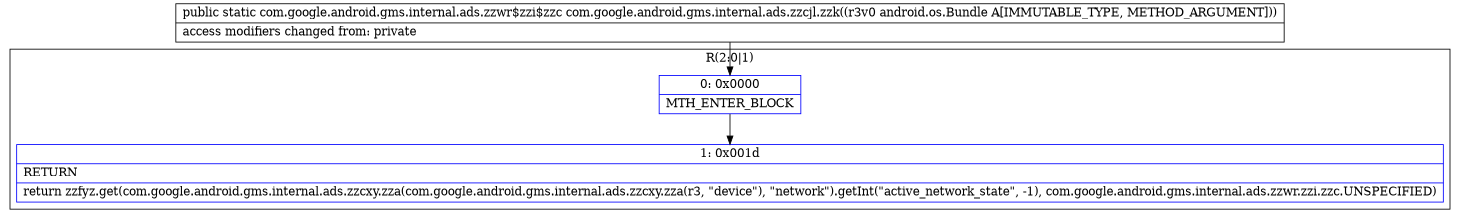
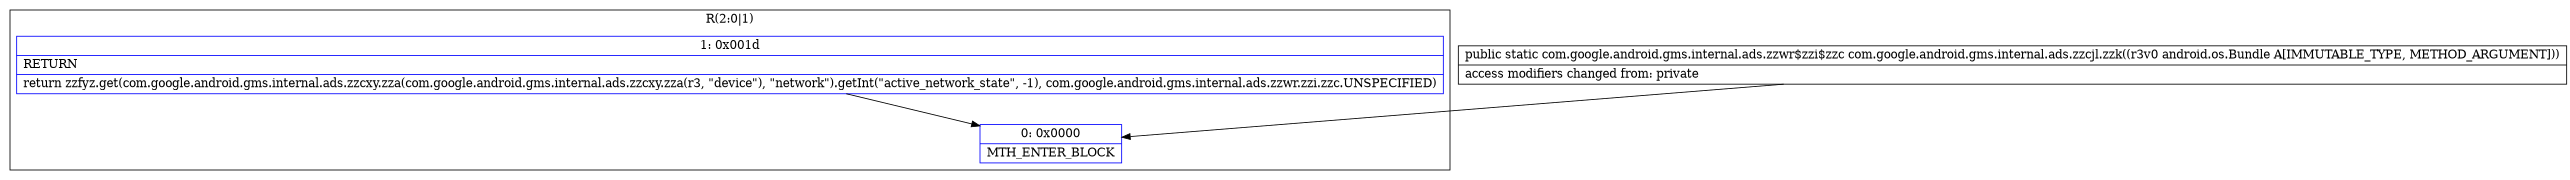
edge "0: 0x0000" -> "1: 0x001d": reversed
